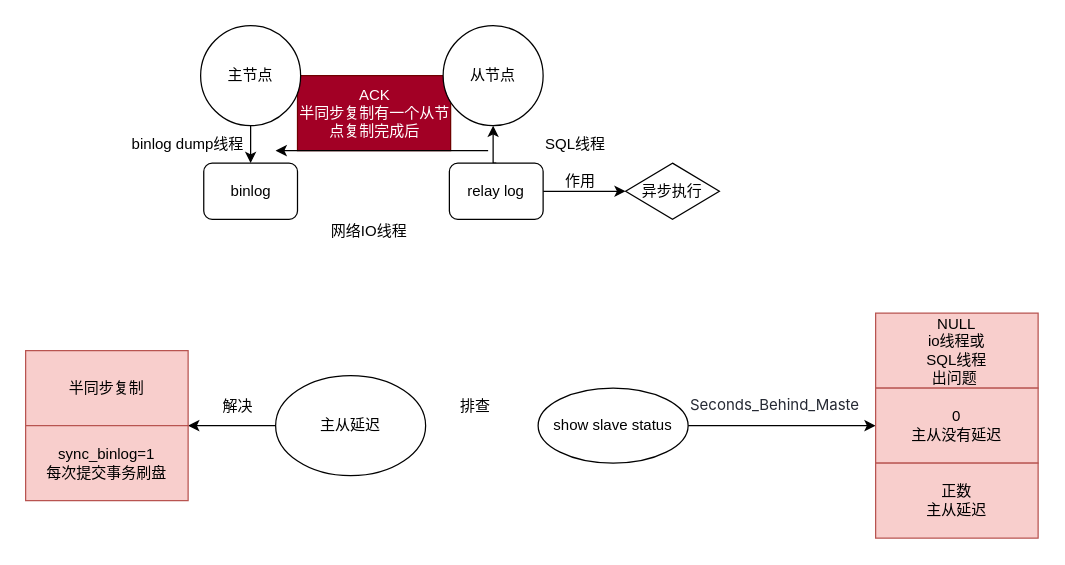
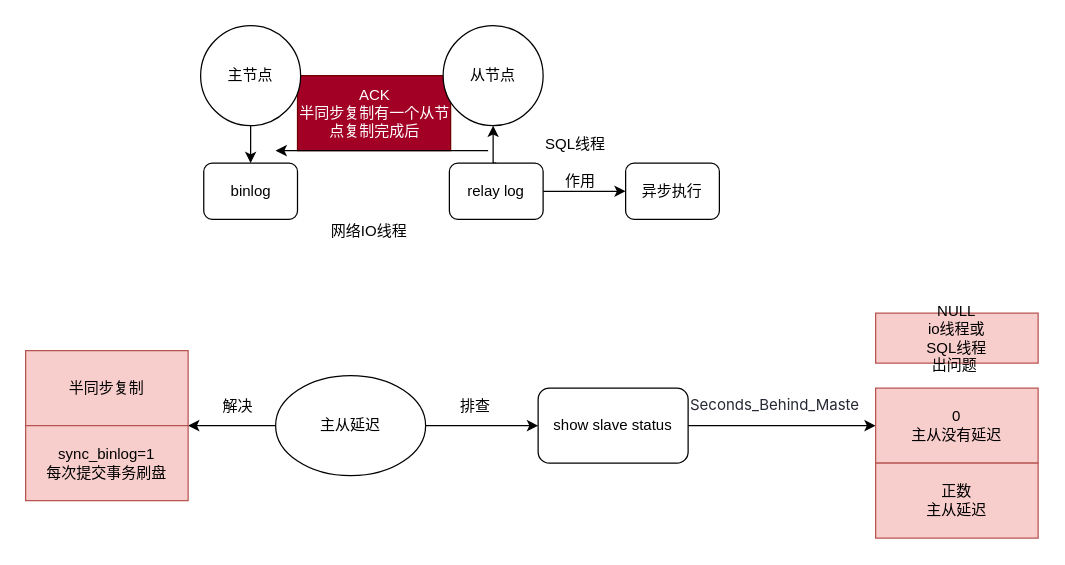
node "binlog dump线程": removed
node "异步执行": shape diamond -> rounded rectangle
node "NULL io线程或 SQL线程 出问题": size 163x75 -> 163x50
edge "主从延迟" -> "show slave status": added
node "show slave status": shape ellipse -> rounded rectangle
